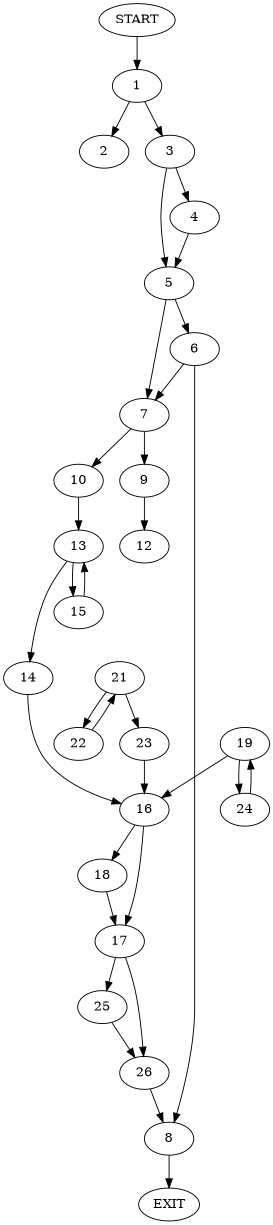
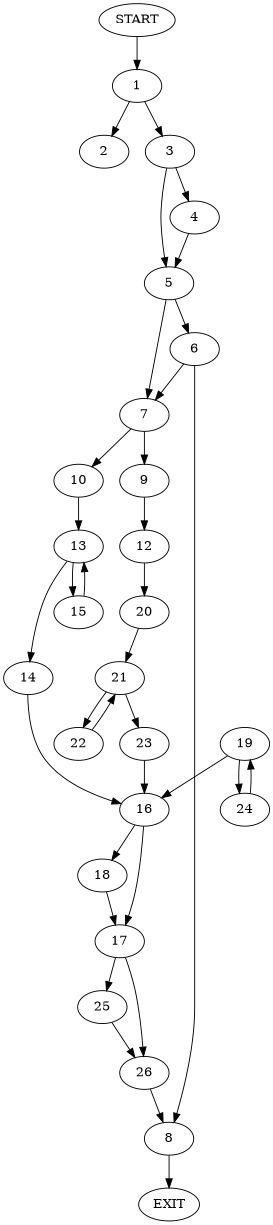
node "20": added
